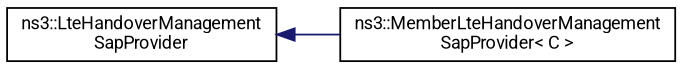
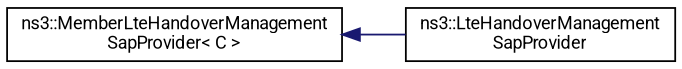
edge "ns3::MemberLteHandoverManagement SapProvider< C >" -> "ns3::LteHandoverManagement SapProvider": reversed
